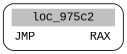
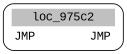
node "loc_975c2": text "JMP        RAX" -> "JMP        JMP"
